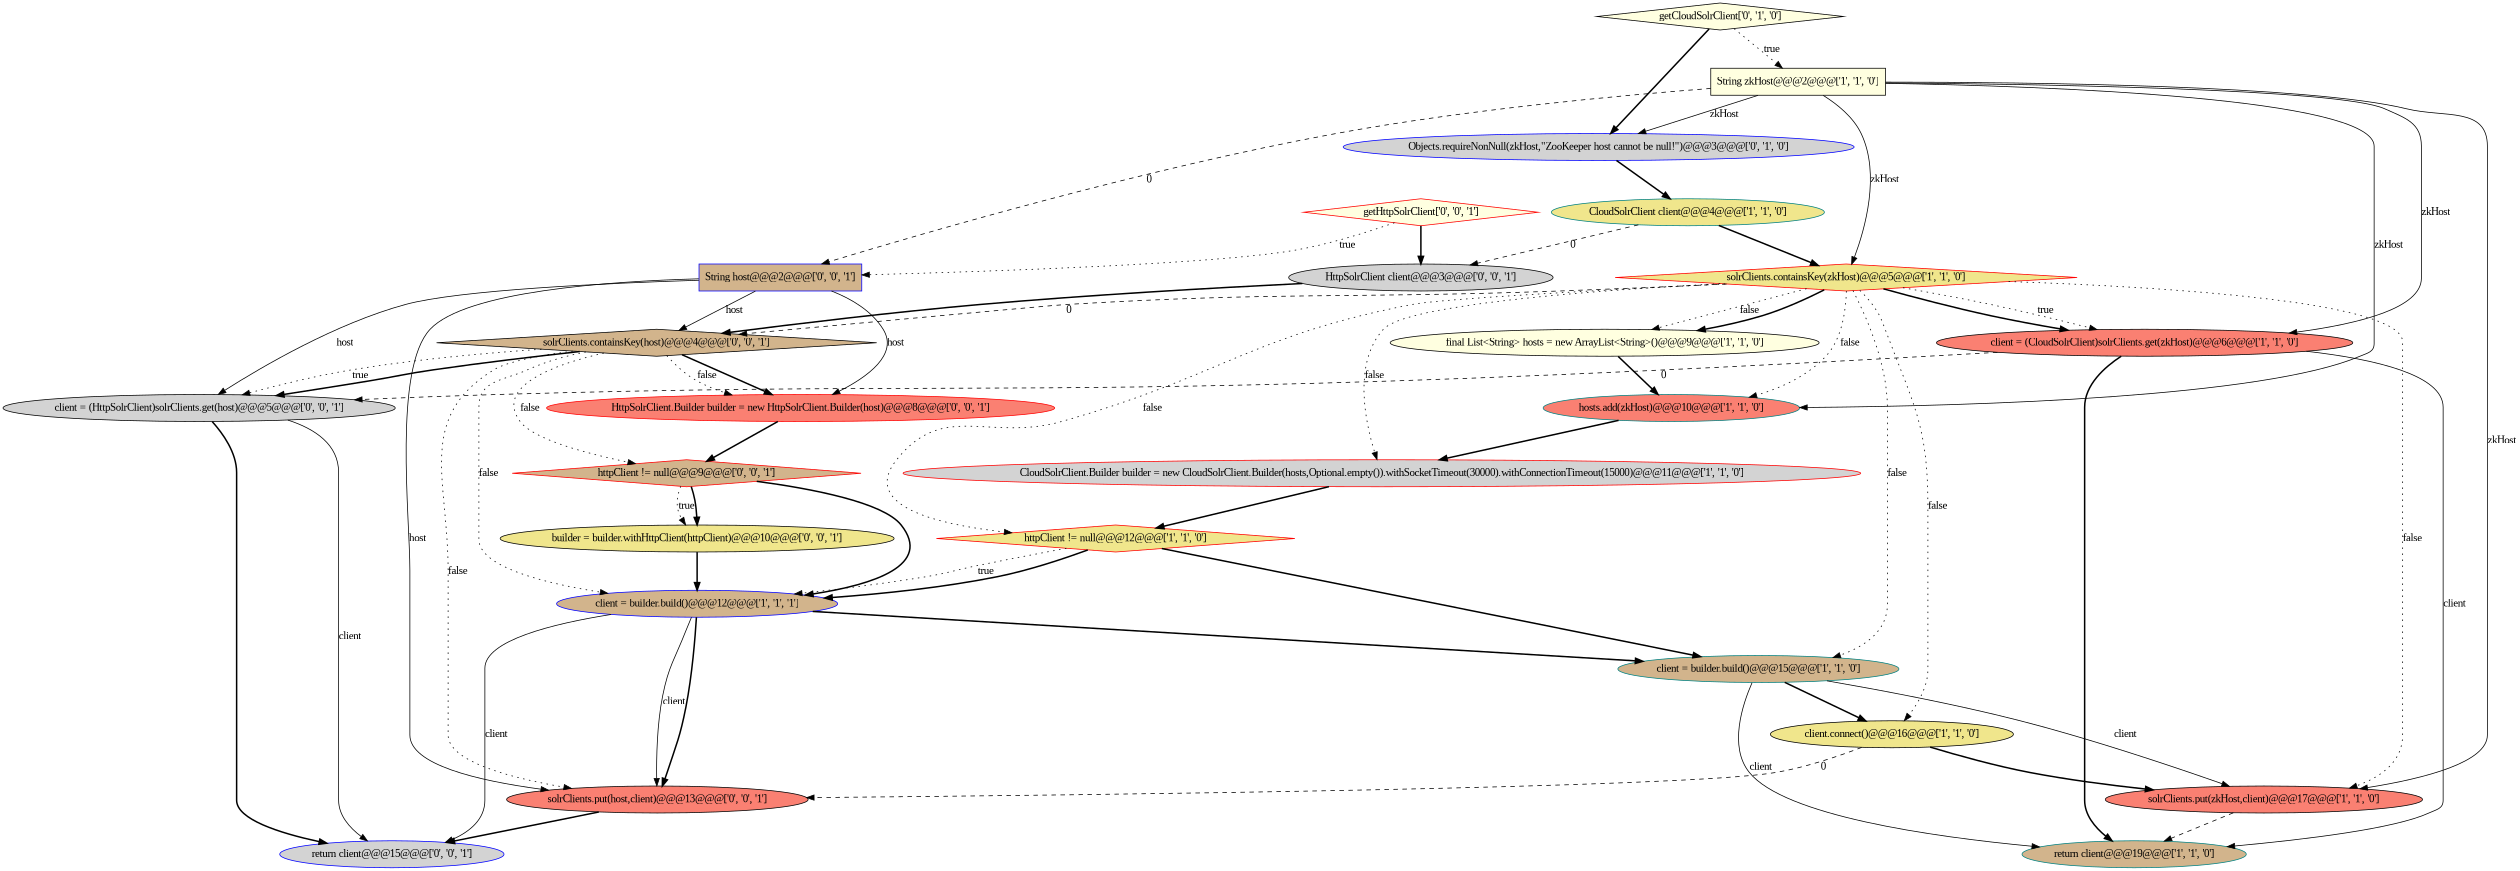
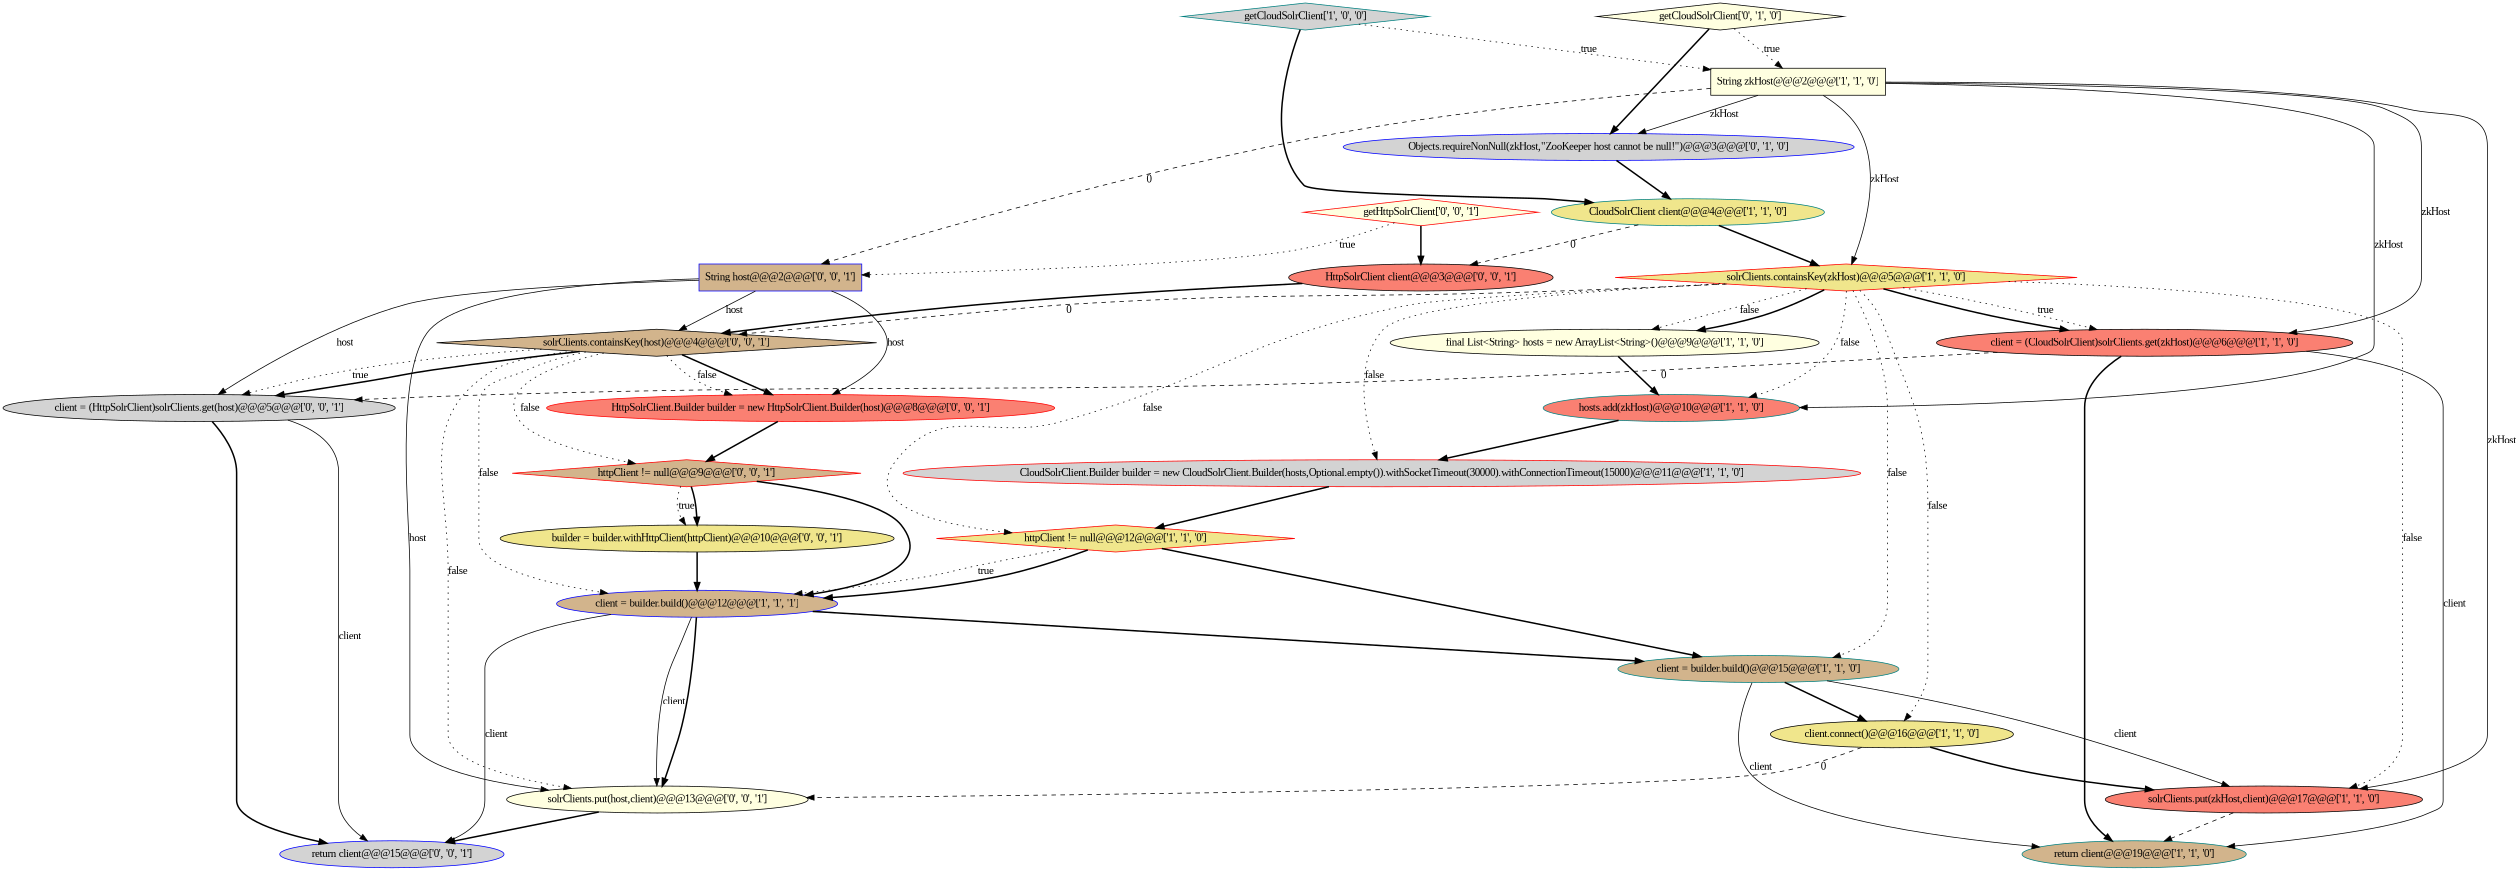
node "getCloudSolrClient['1', '0', '0']": added
node "HttpSolrClient client@@@3@@@['0', '0', '1']": fillcolor lightgrey -> salmon
node "solrClients.put(host,client)@@@13@@@['0', '0', '1']": fillcolor salmon -> lightyellow
